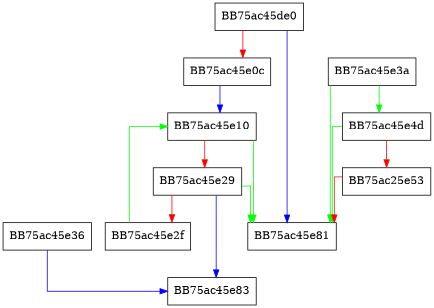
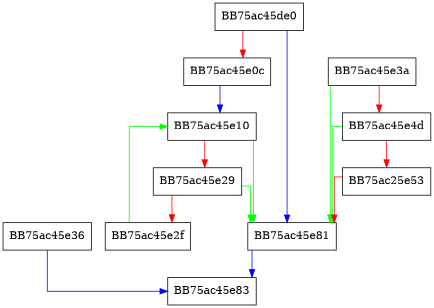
edge "BB75ac45e3a" -> "BB75ac45e4d": color green -> red
edge "BB75ac45e29" -> "BB75ac45e83": now "BB75ac45e81" -> "BB75ac45e83"
